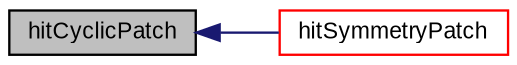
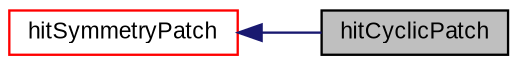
edge "hitSymmetryPatch" -> "hitCyclicPatch": reversed
